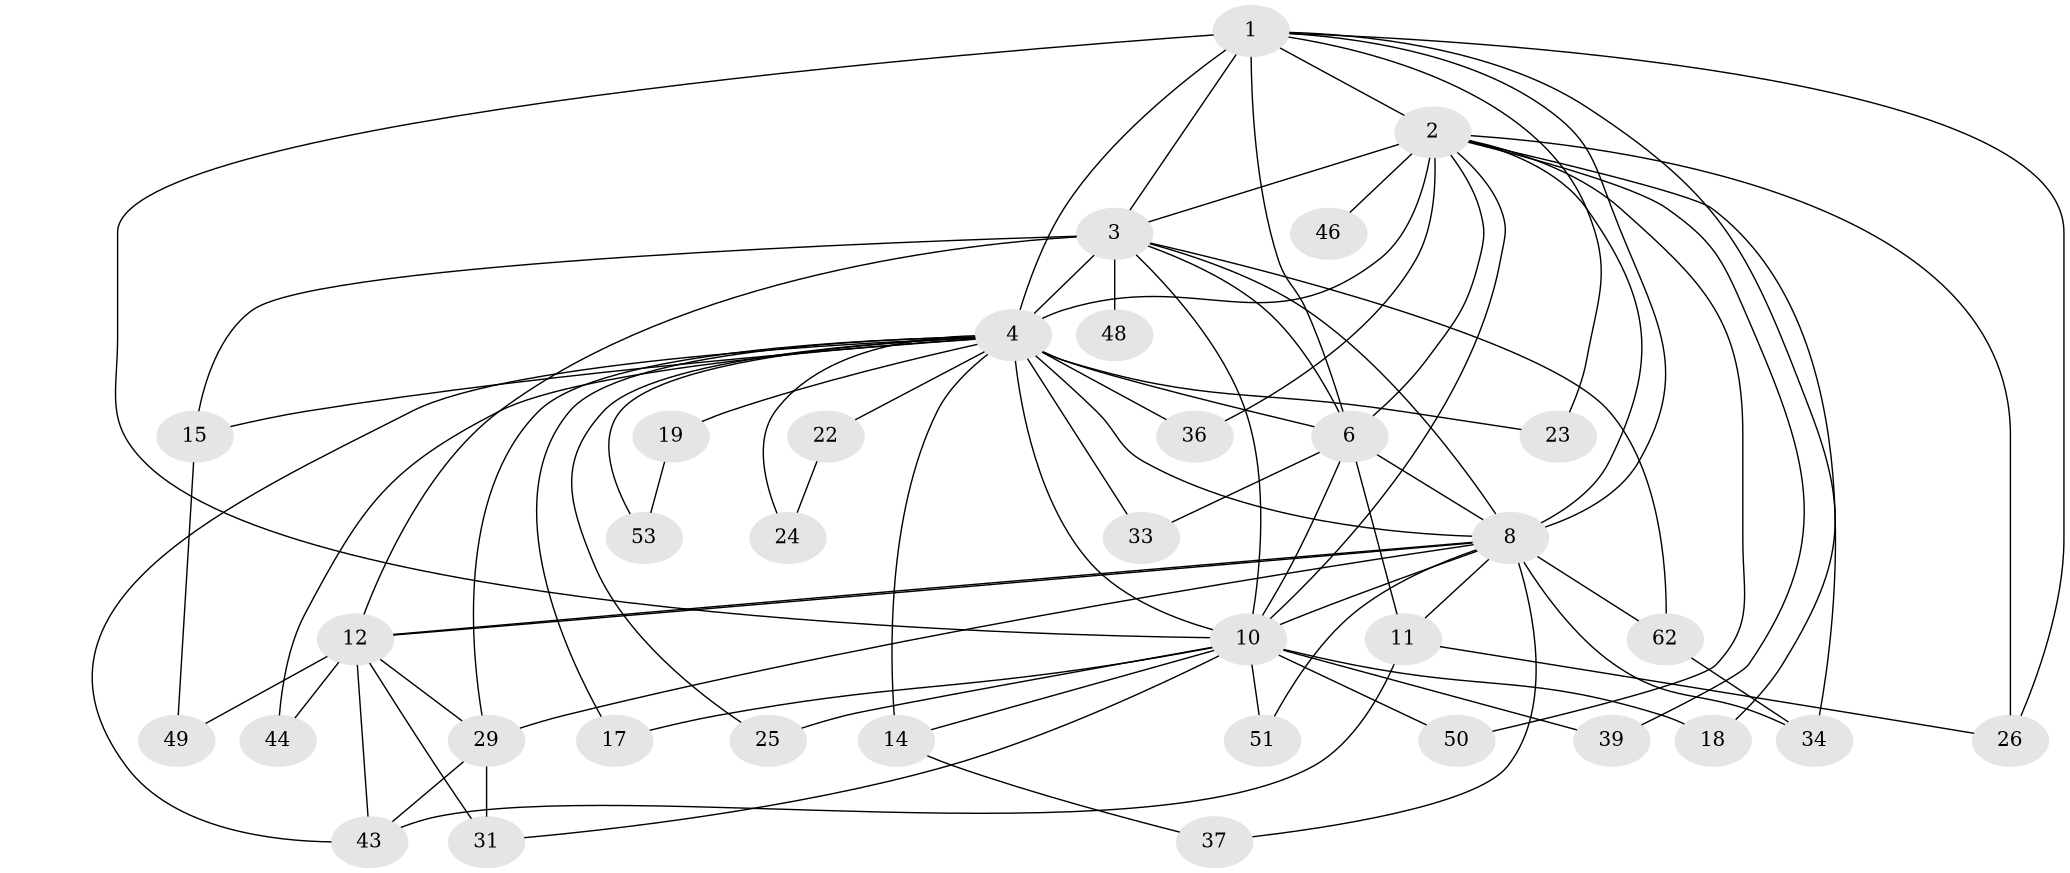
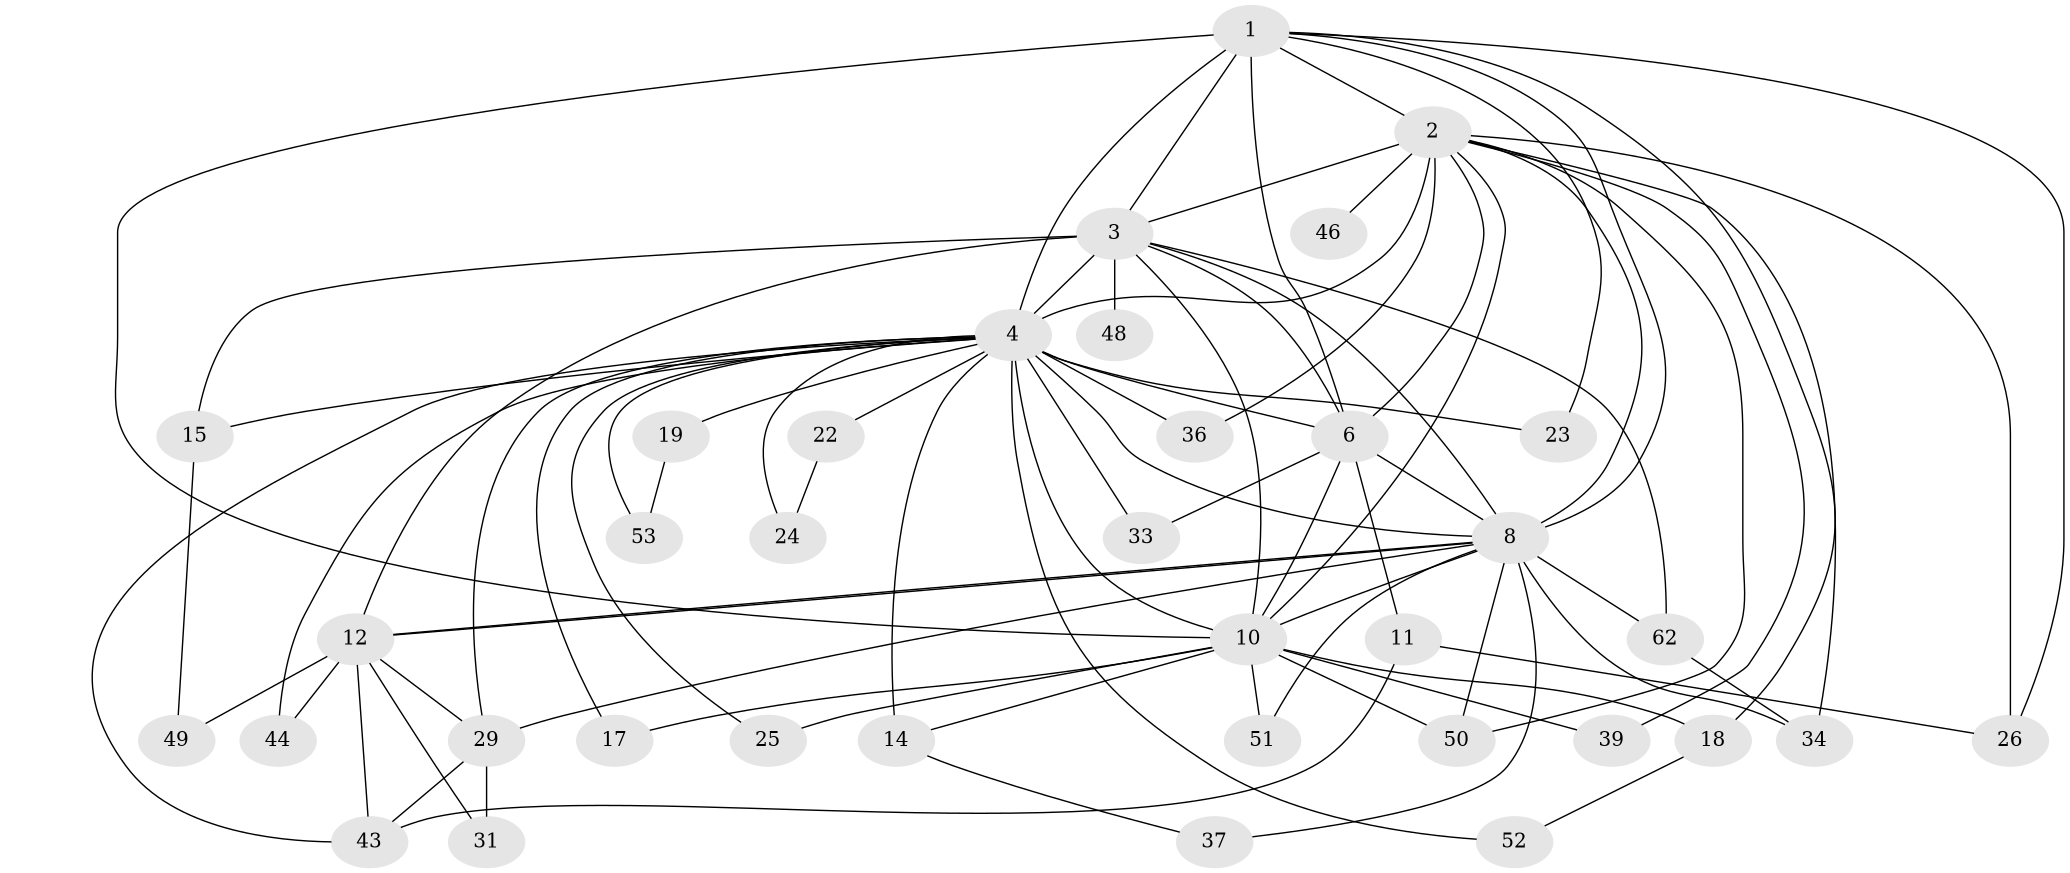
edge "8" -- "11": now "8" -- "50"
edge "10" -- "31": removed
node "52": added
